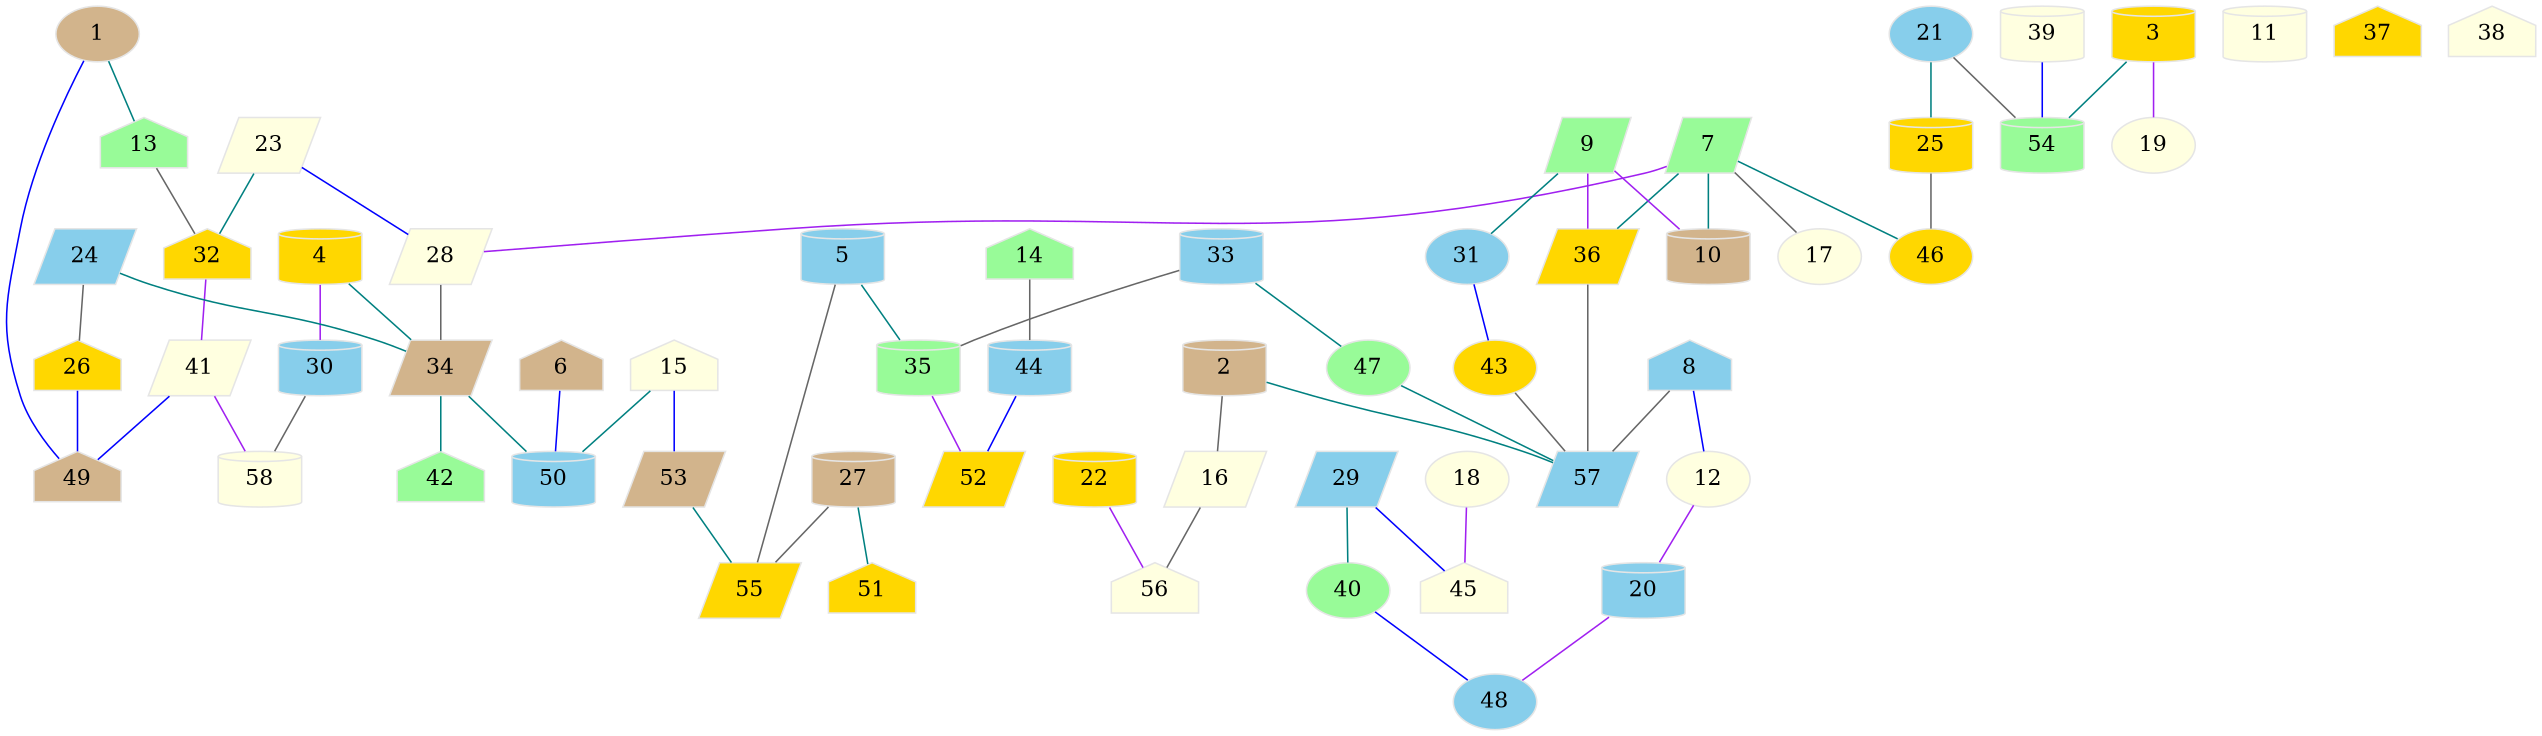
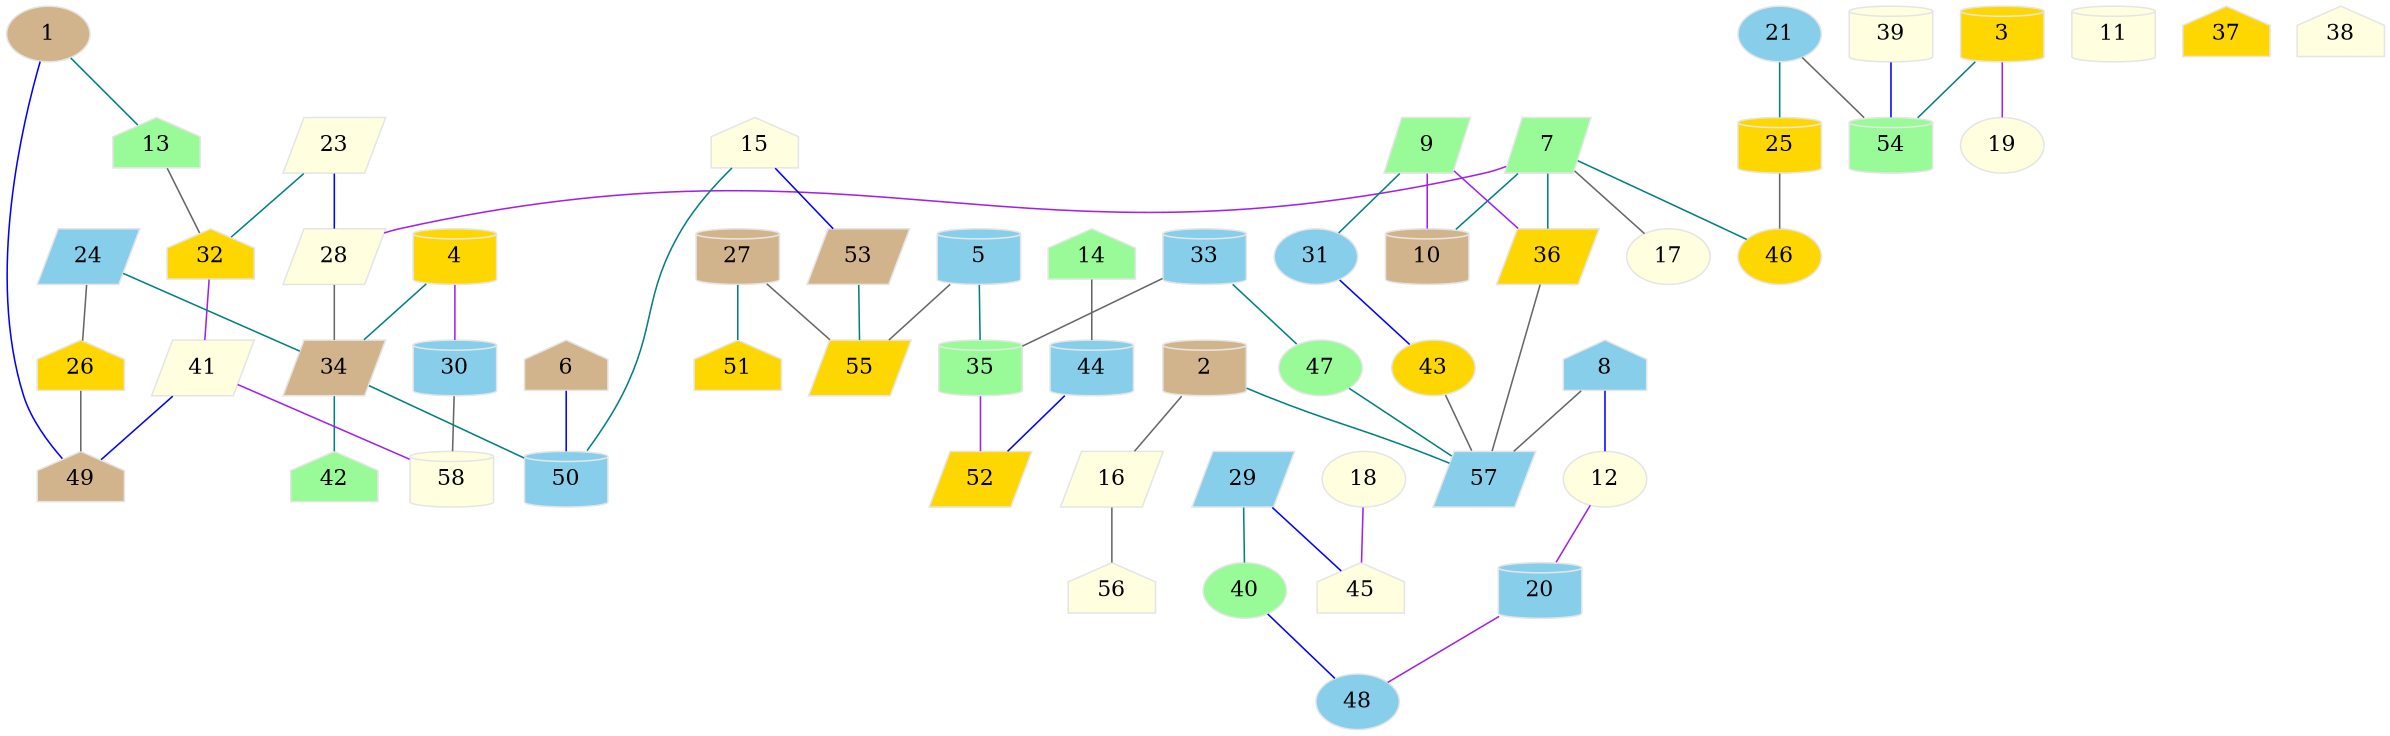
edge "26" -- "49": color blue -> gray40
node "22": removed
